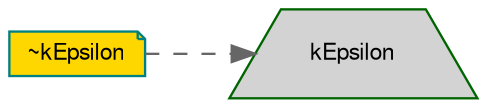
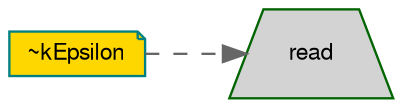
node "kEpsilon": label "kEpsilon" -> "read"
